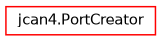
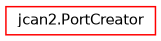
node "jcan4.PortCreator": label "jcan4.PortCreator" -> "jcan2.PortCreator"
